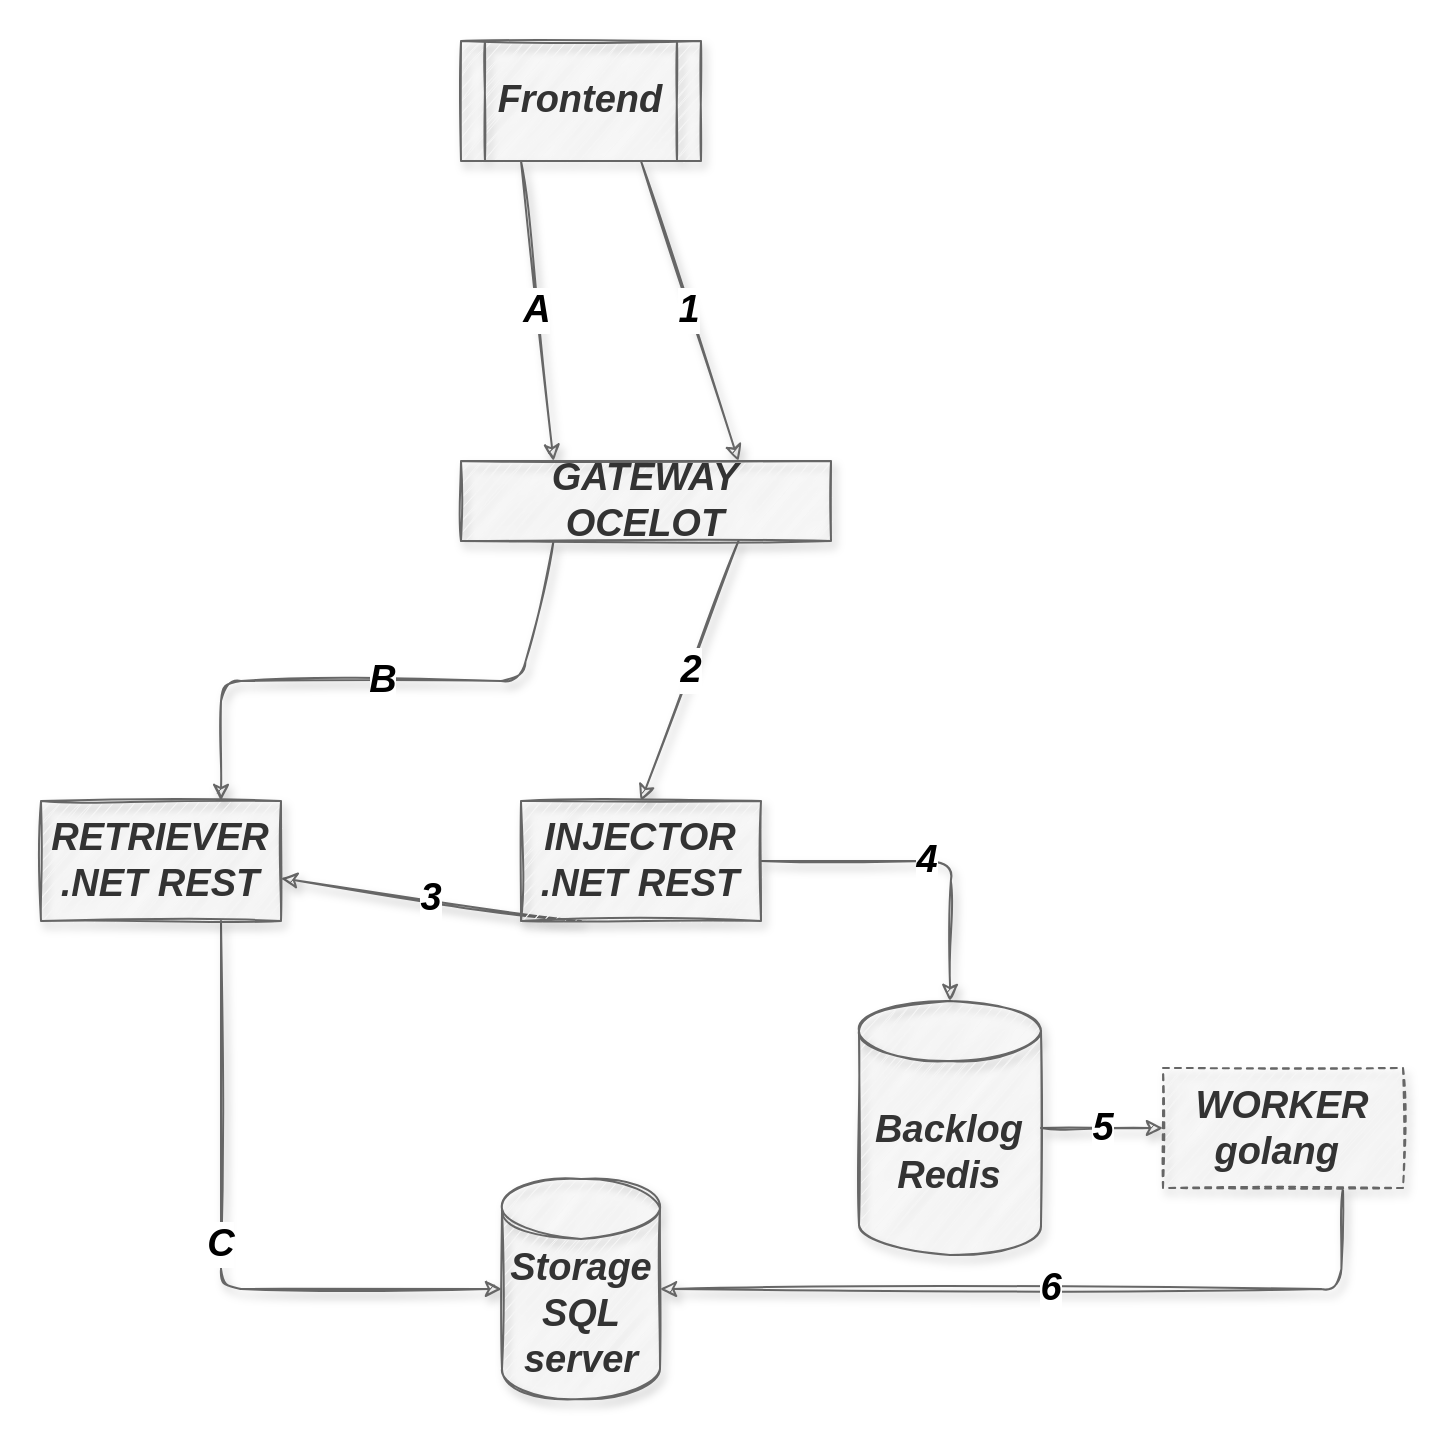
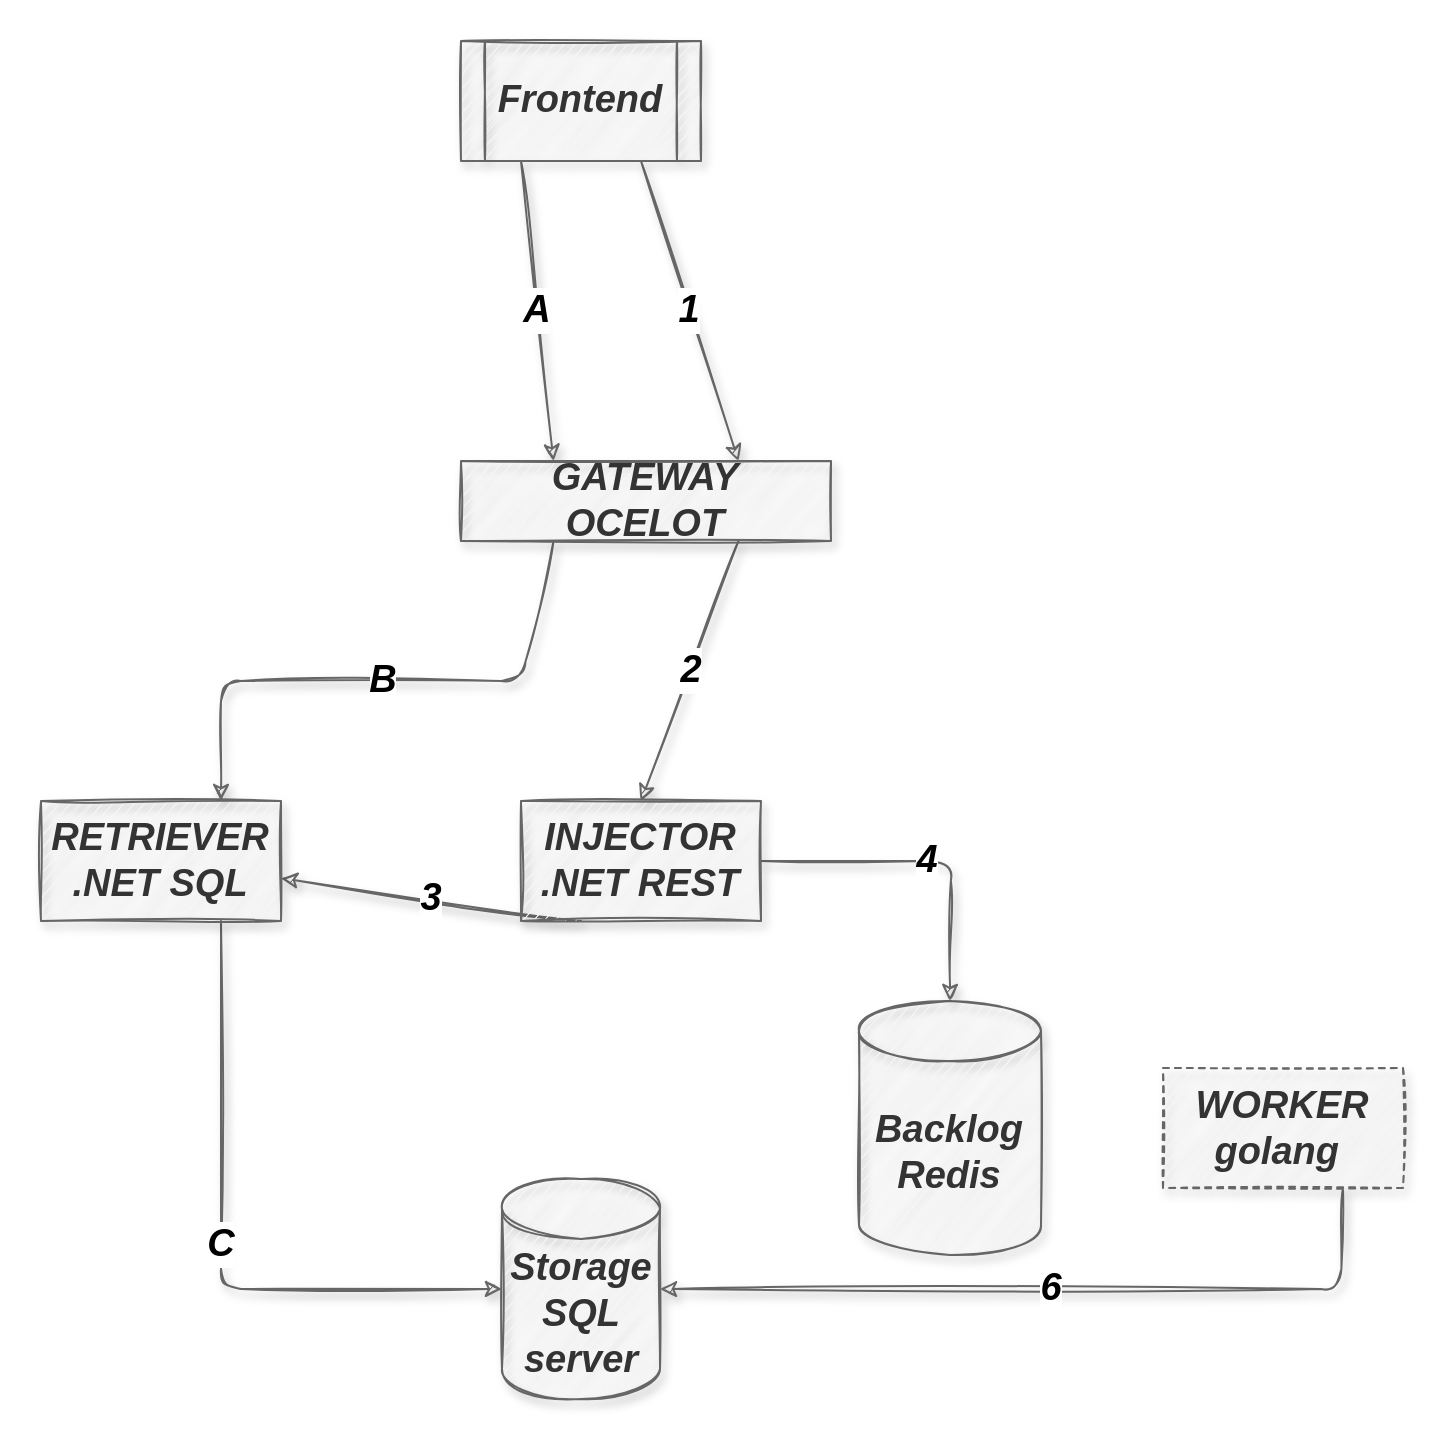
node "RETRIEVER .NET REST": label "RETRIEVER .NET REST" -> "RETRIEVER .NET SQL"
edge "Backlog Redis" -> "WORKER golang": removed, label "5"
